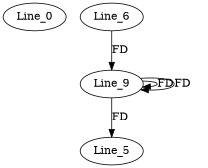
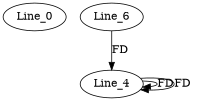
node "Line_9": label "Line_9" -> "Line_4"
node "Line_5": removed
